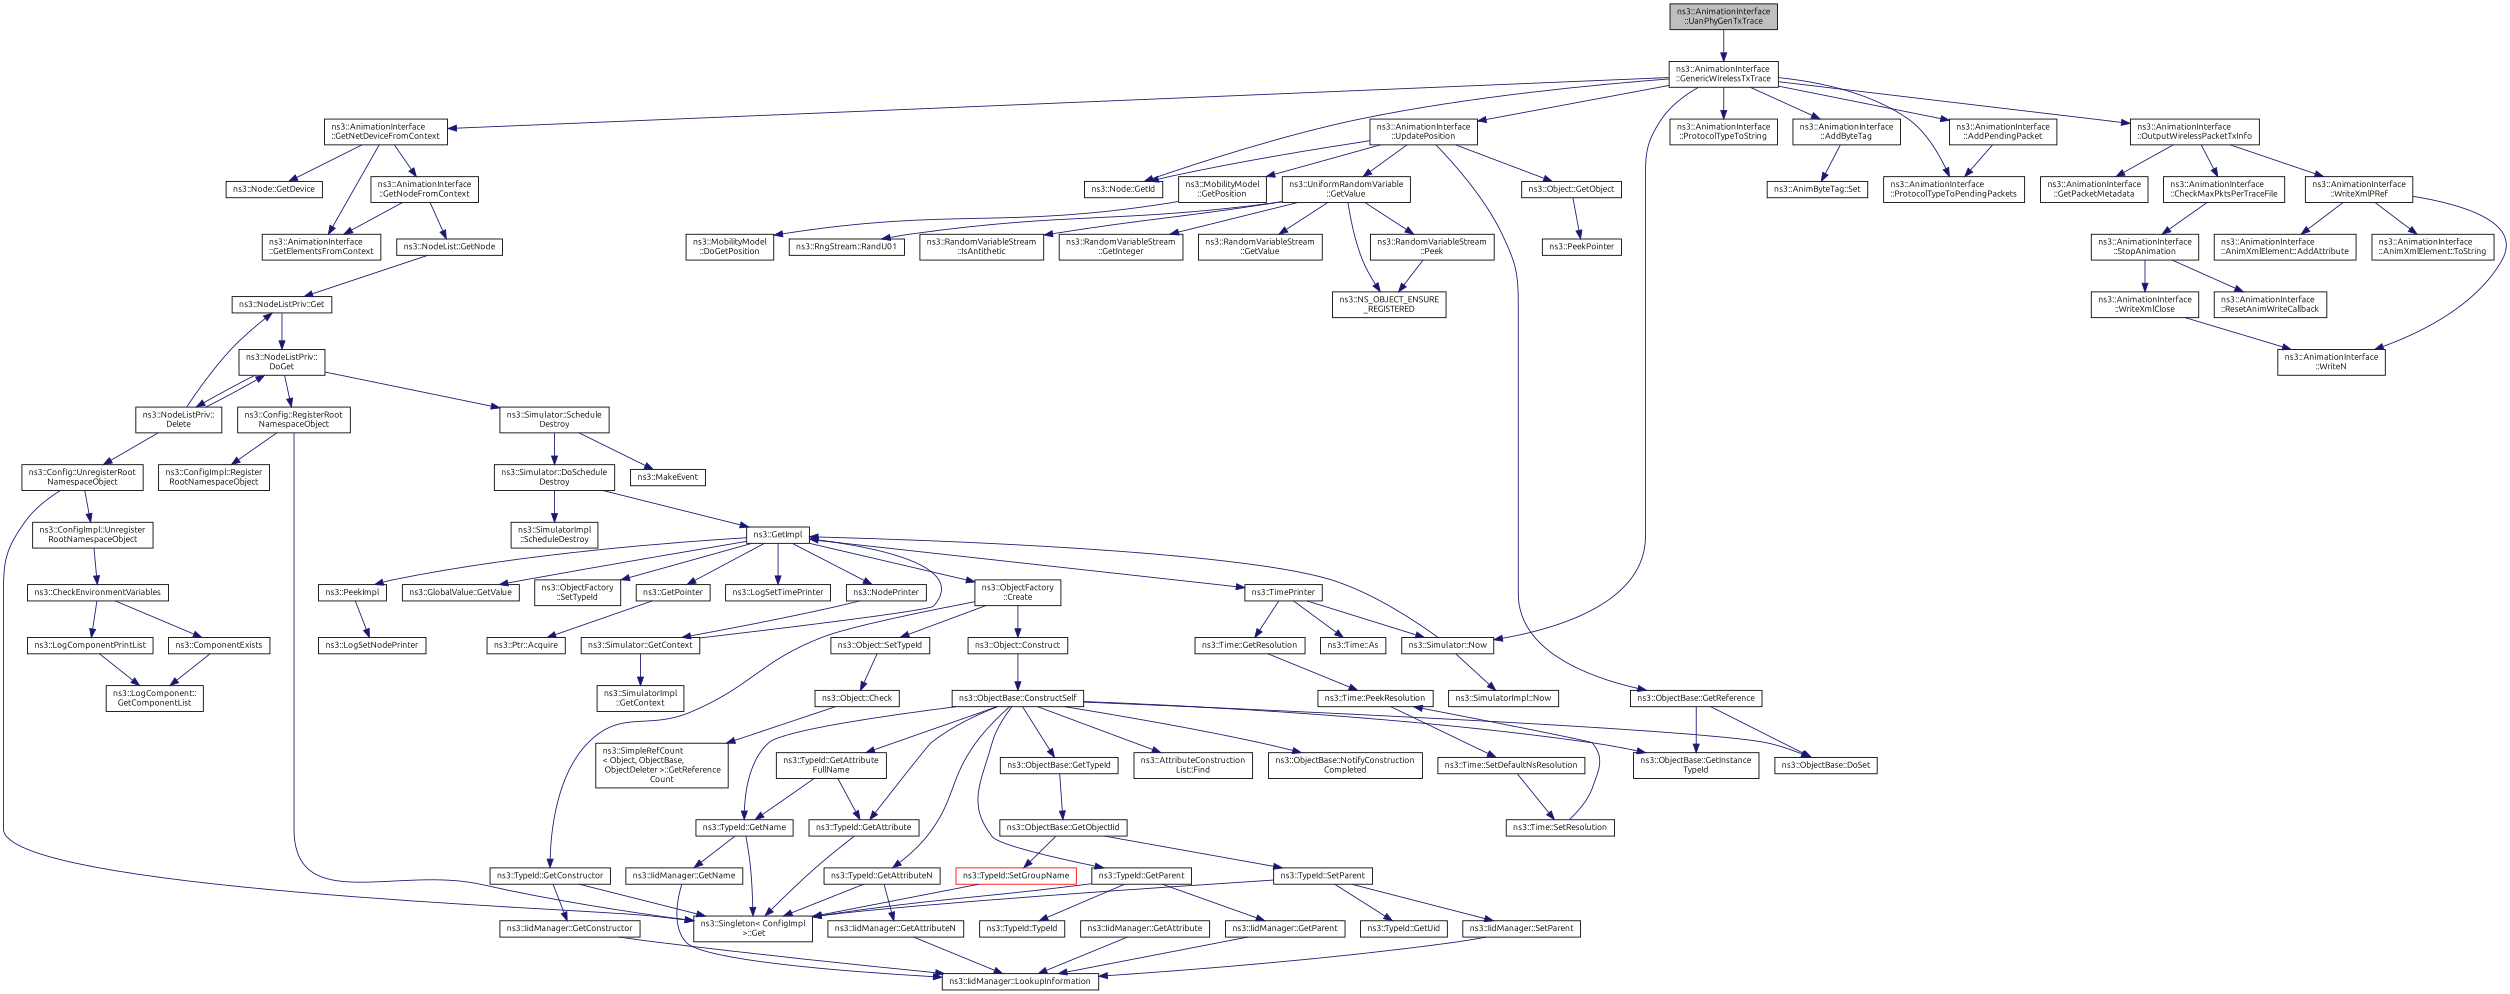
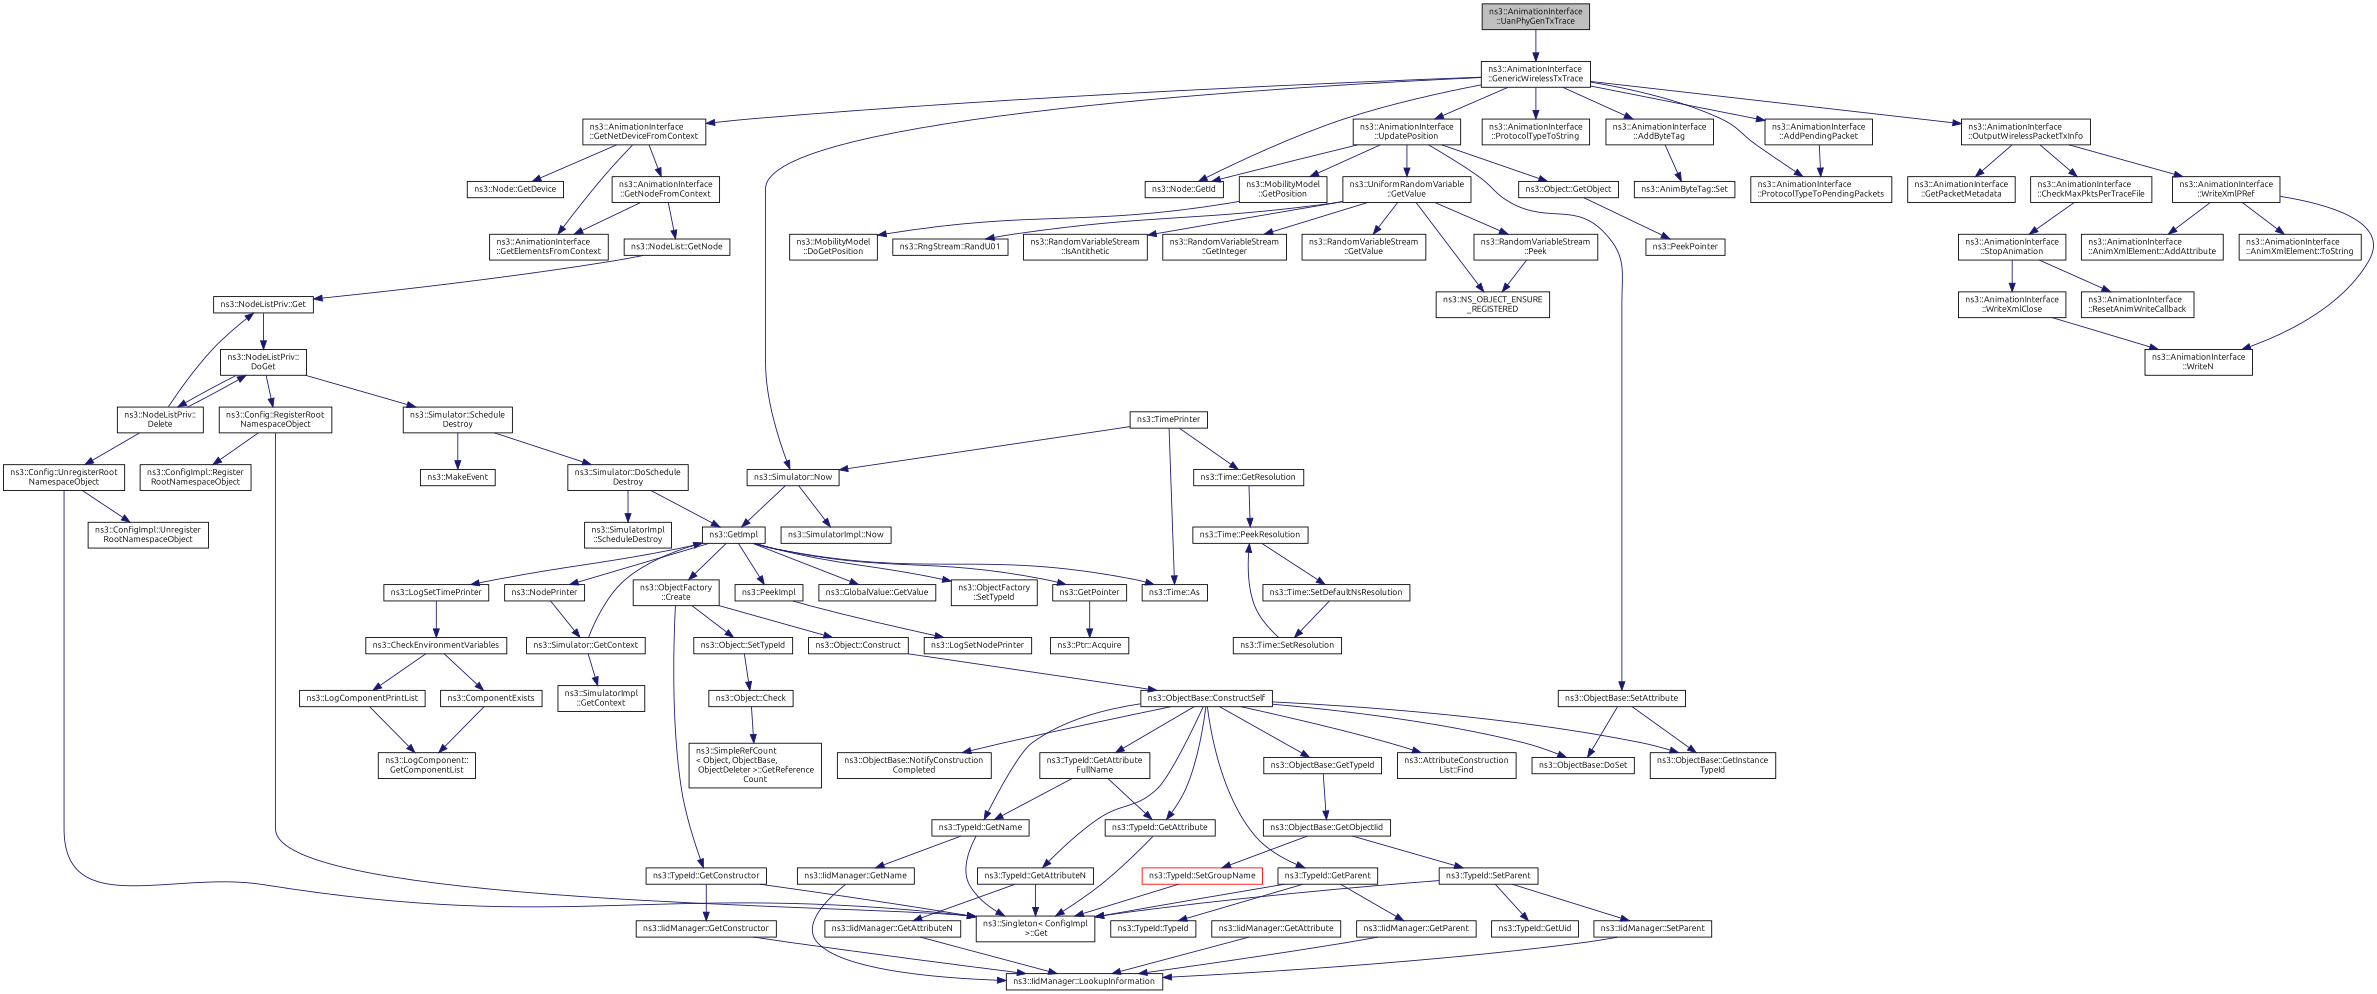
edge "ns3::ConfigImpl::Unregister RootNamespaceObject" -> "ns3::CheckEnvironmentVariables": now "ns3::LogSetTimePrinter" -> "ns3::CheckEnvironmentVariables"
edge "ns3::GetImpl" -> "ns3::TimePrinter": now "ns3::GetImpl" -> "ns3::Time::As"
node "ns3::ObjectBase::GetReference": label "ns3::ObjectBase::GetReference" -> "ns3::ObjectBase::SetAttribute"
